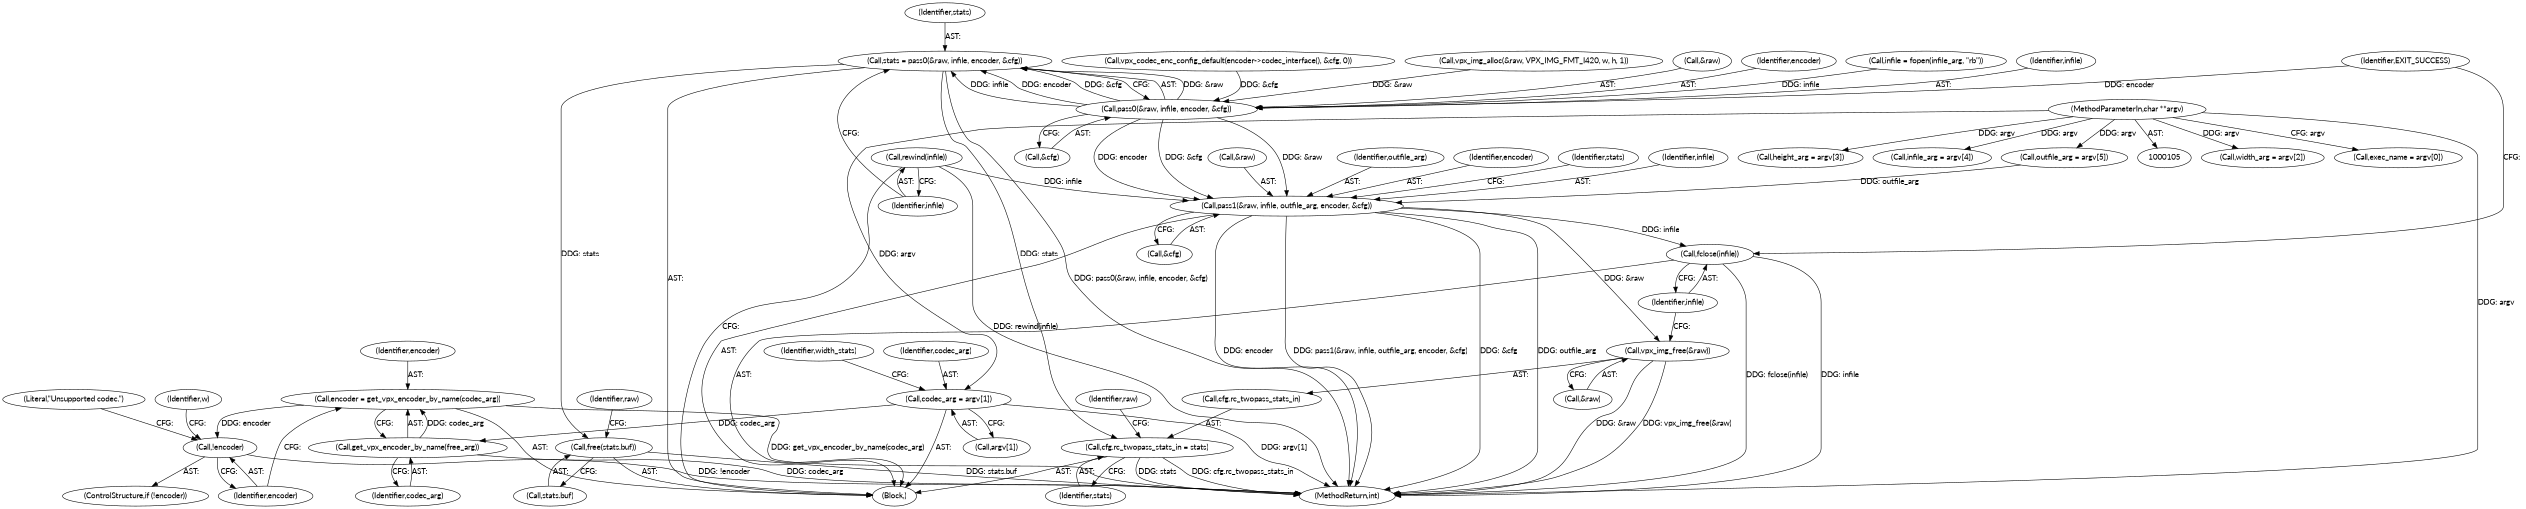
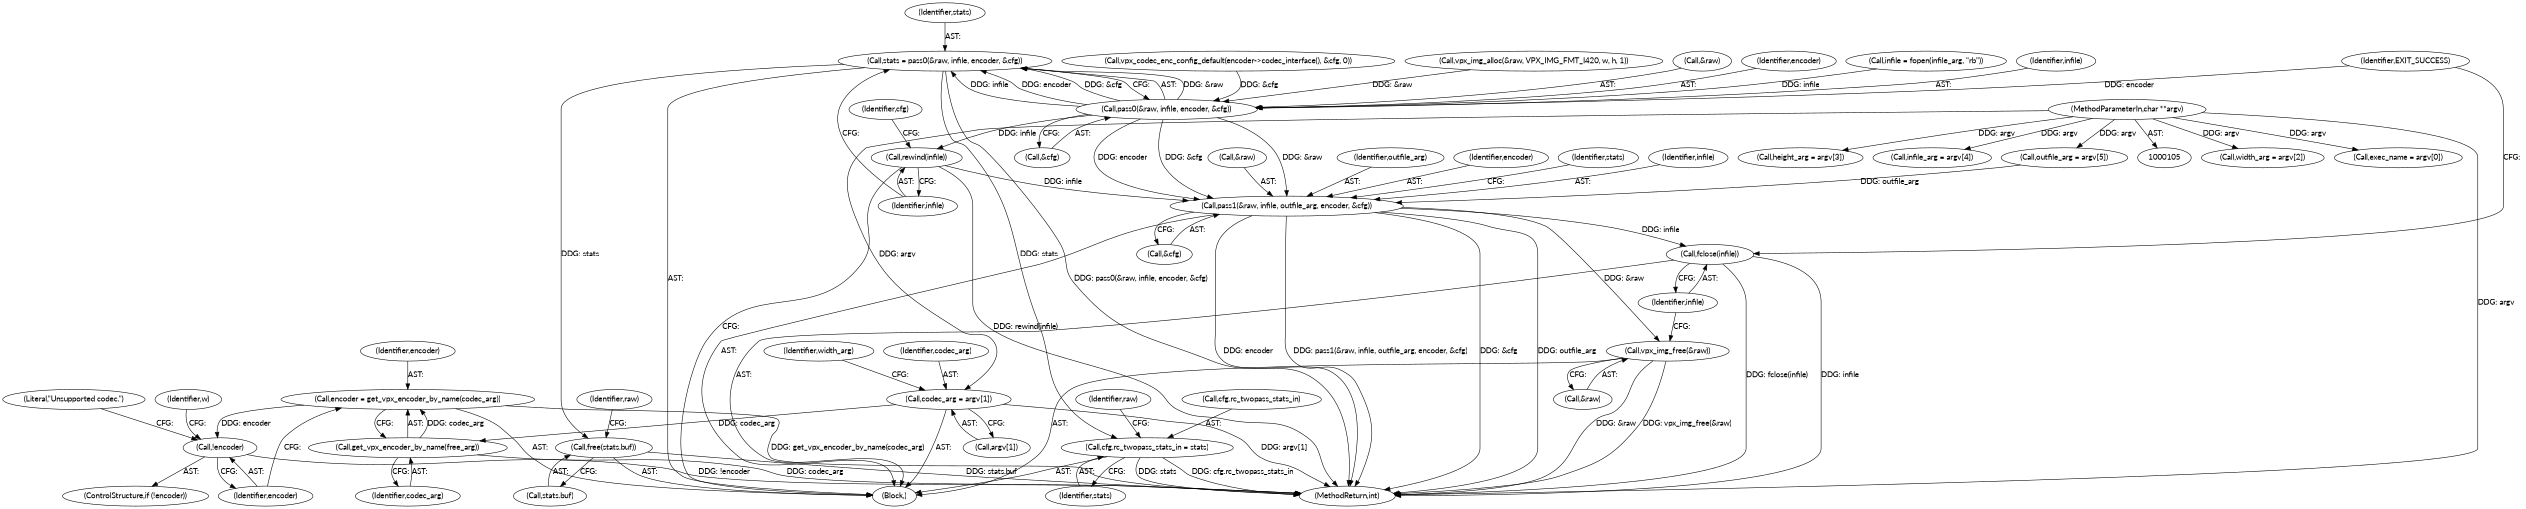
node "(Identifier,cfg)": added
edge "(Call,pass0(&raw, infile, encoder, &cfg))" -> "(Call,rewind(infile))": added, label "DDG: infile"
edge "(MethodParameterIn,char **argv)" -> "(Call,exec_name = argv[0])": label "CFG: argv" -> "DDG: argv"
node "(Identifier,width_stats)": label "(Identifier,width_stats)" -> "(Identifier,width_arg)"
edge "(Call,vpx_img_free(&raw))" -> "(Call,cfg.rc_twopass_stats_in)": now "(Call,vpx_img_free(&raw))" -> "(Block,)"
